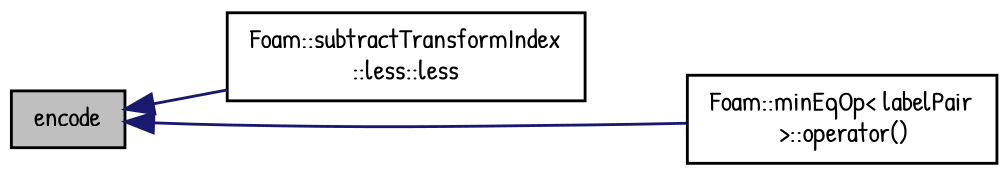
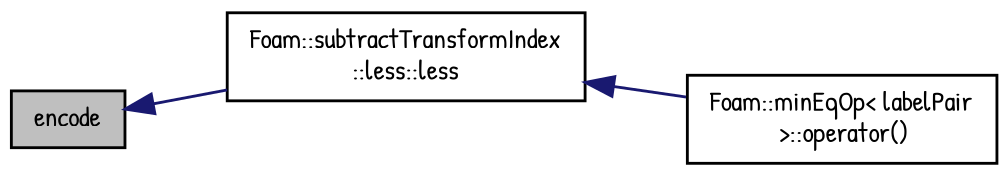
edge "Foam::minEqOp< labelPair >::operator()" -> "encode": now "Foam::minEqOp< labelPair >::operator()" -> "Foam::subtractTransformIndex ::less::less"
